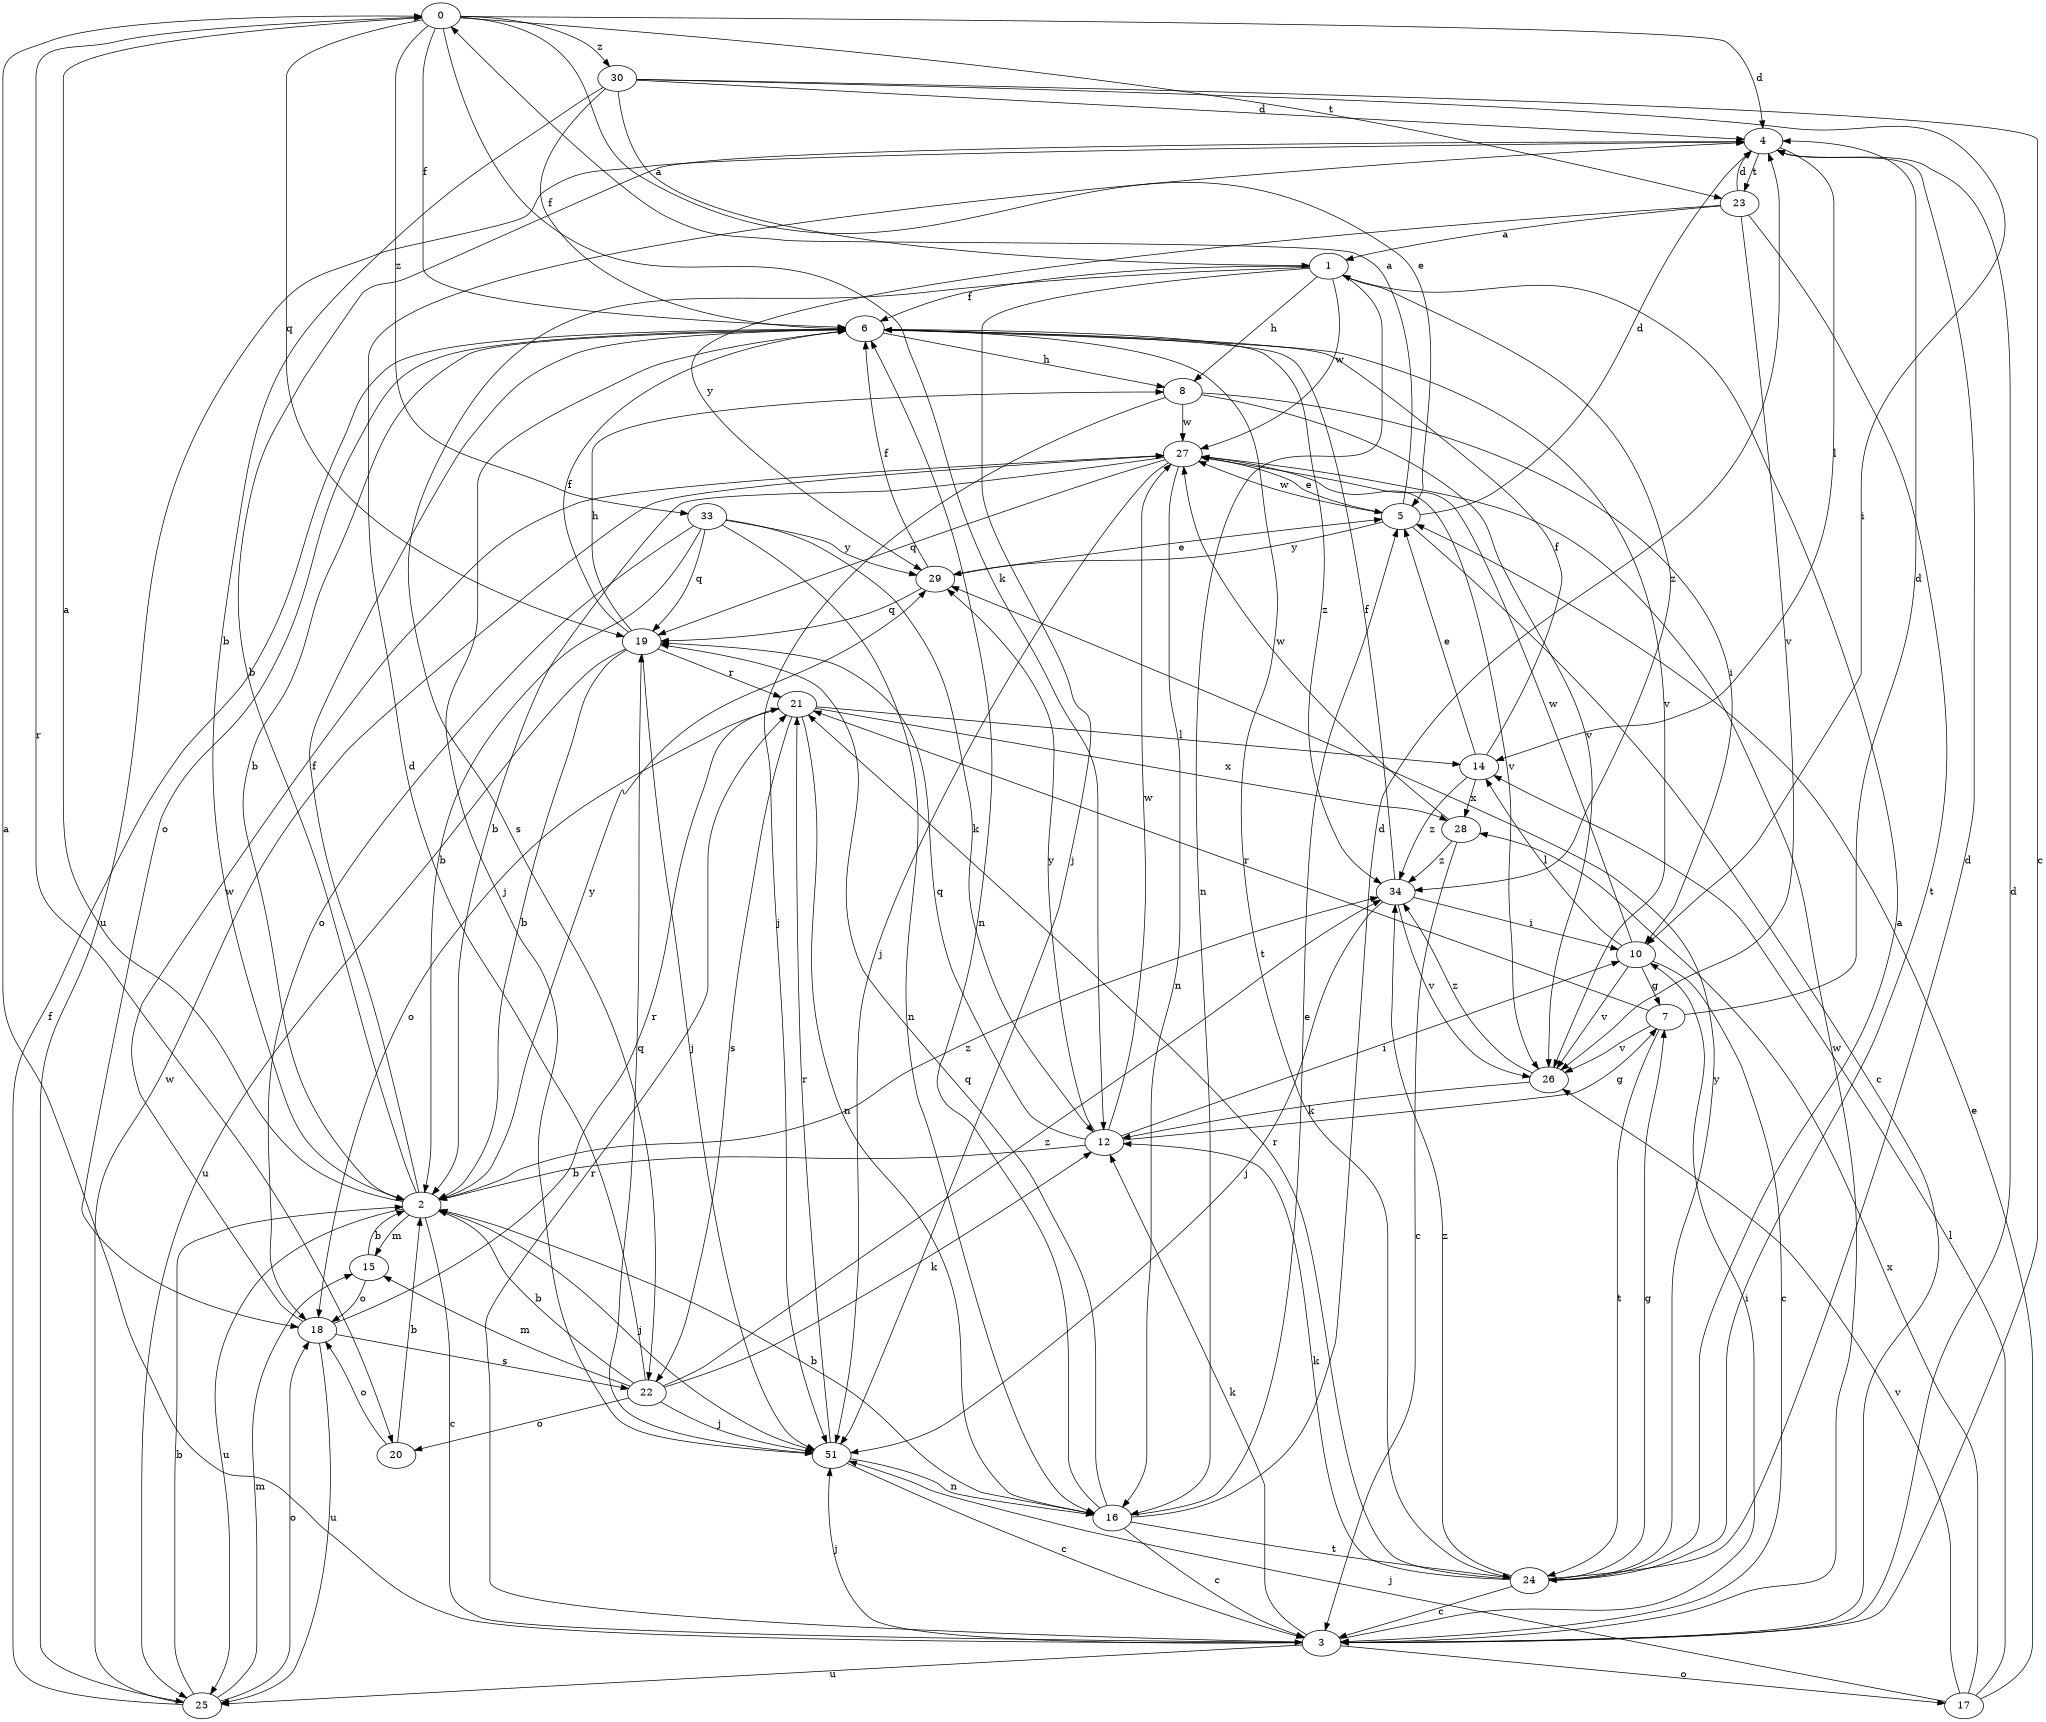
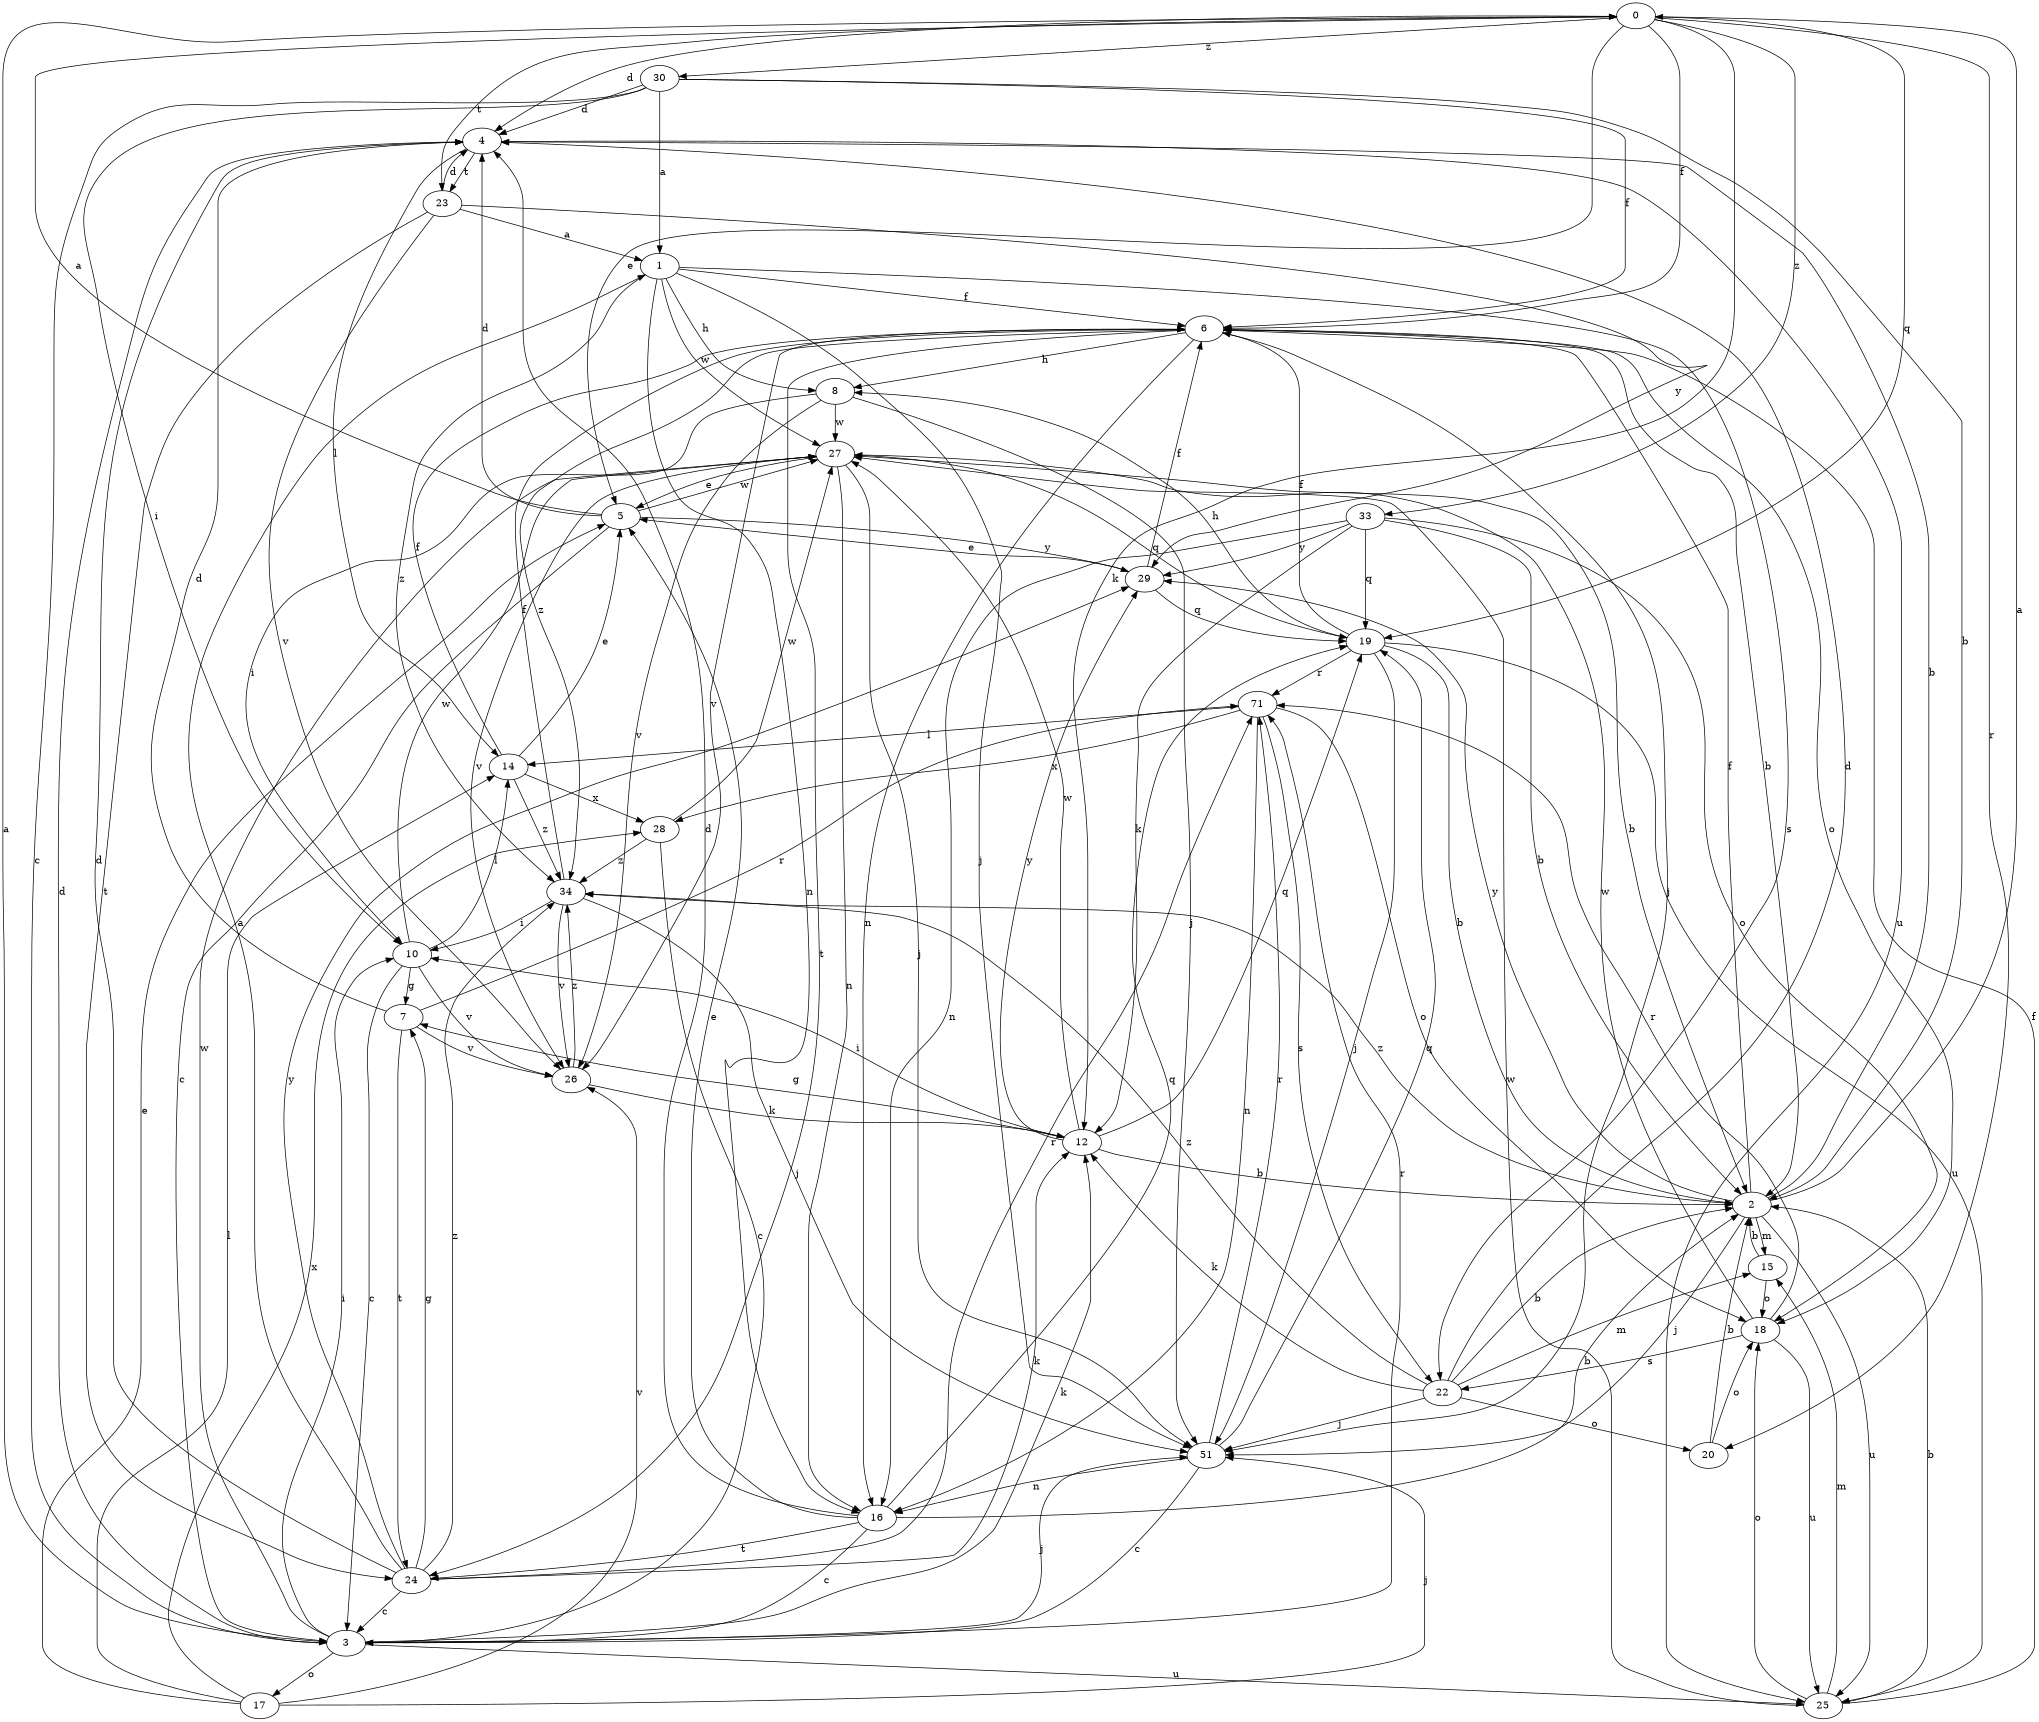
node "21": label "21" -> "71"
edge "16" -> "6": reversed
edge "2" -> "3": removed, label "c"
